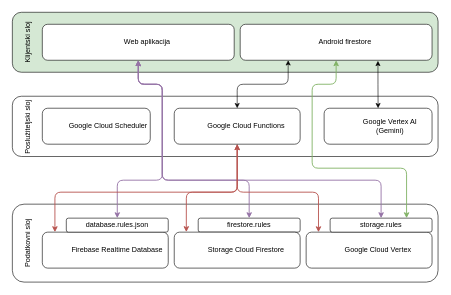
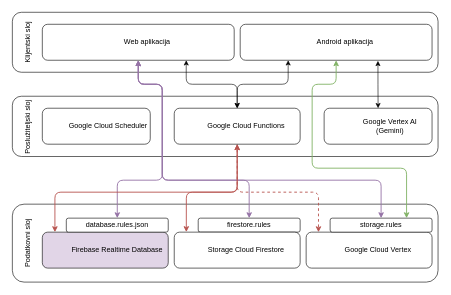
node "Android firestore": label "Android firestore" -> "Android aplikacija"
node "Klijentski sloj": fillcolor #d5e8d4 -> #ffffff
edge "Web aplikacija" -- "Google Cloud Functions": added
edge "Google Cloud Functions" -> "Google Cloud Vertex": style solid -> dashed
node "Firebase Realtime Database": fillcolor #ffffff -> #e1d5e7
